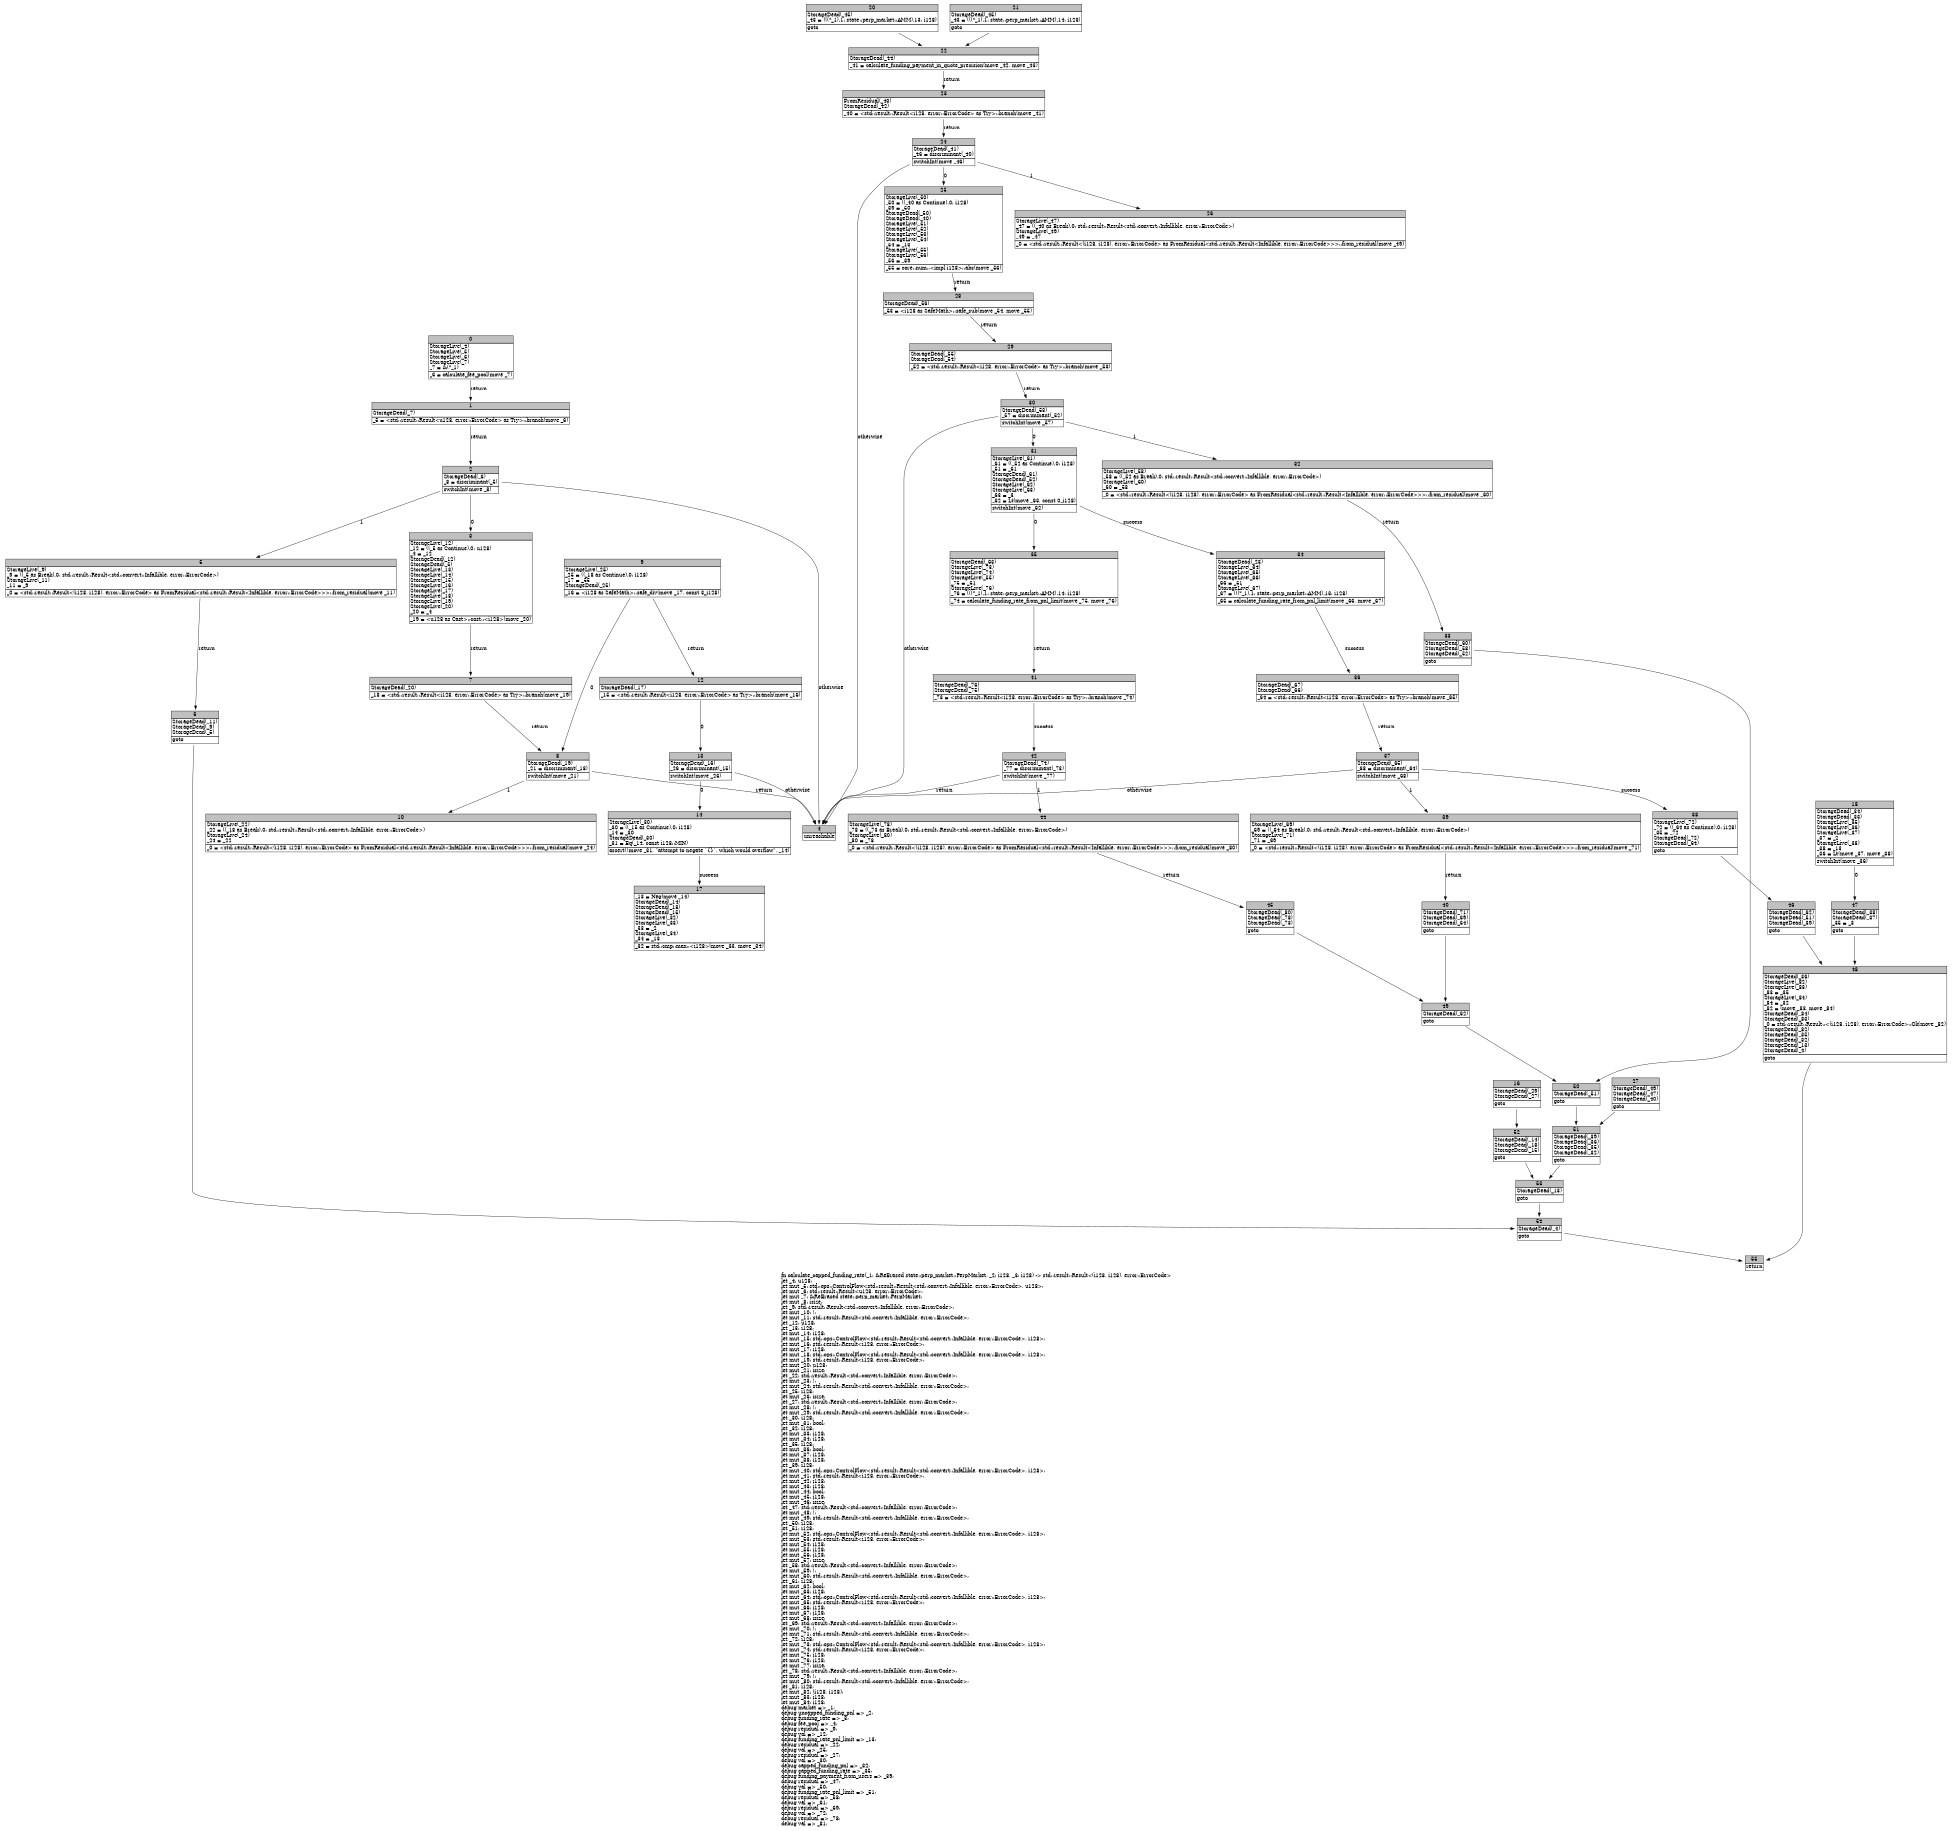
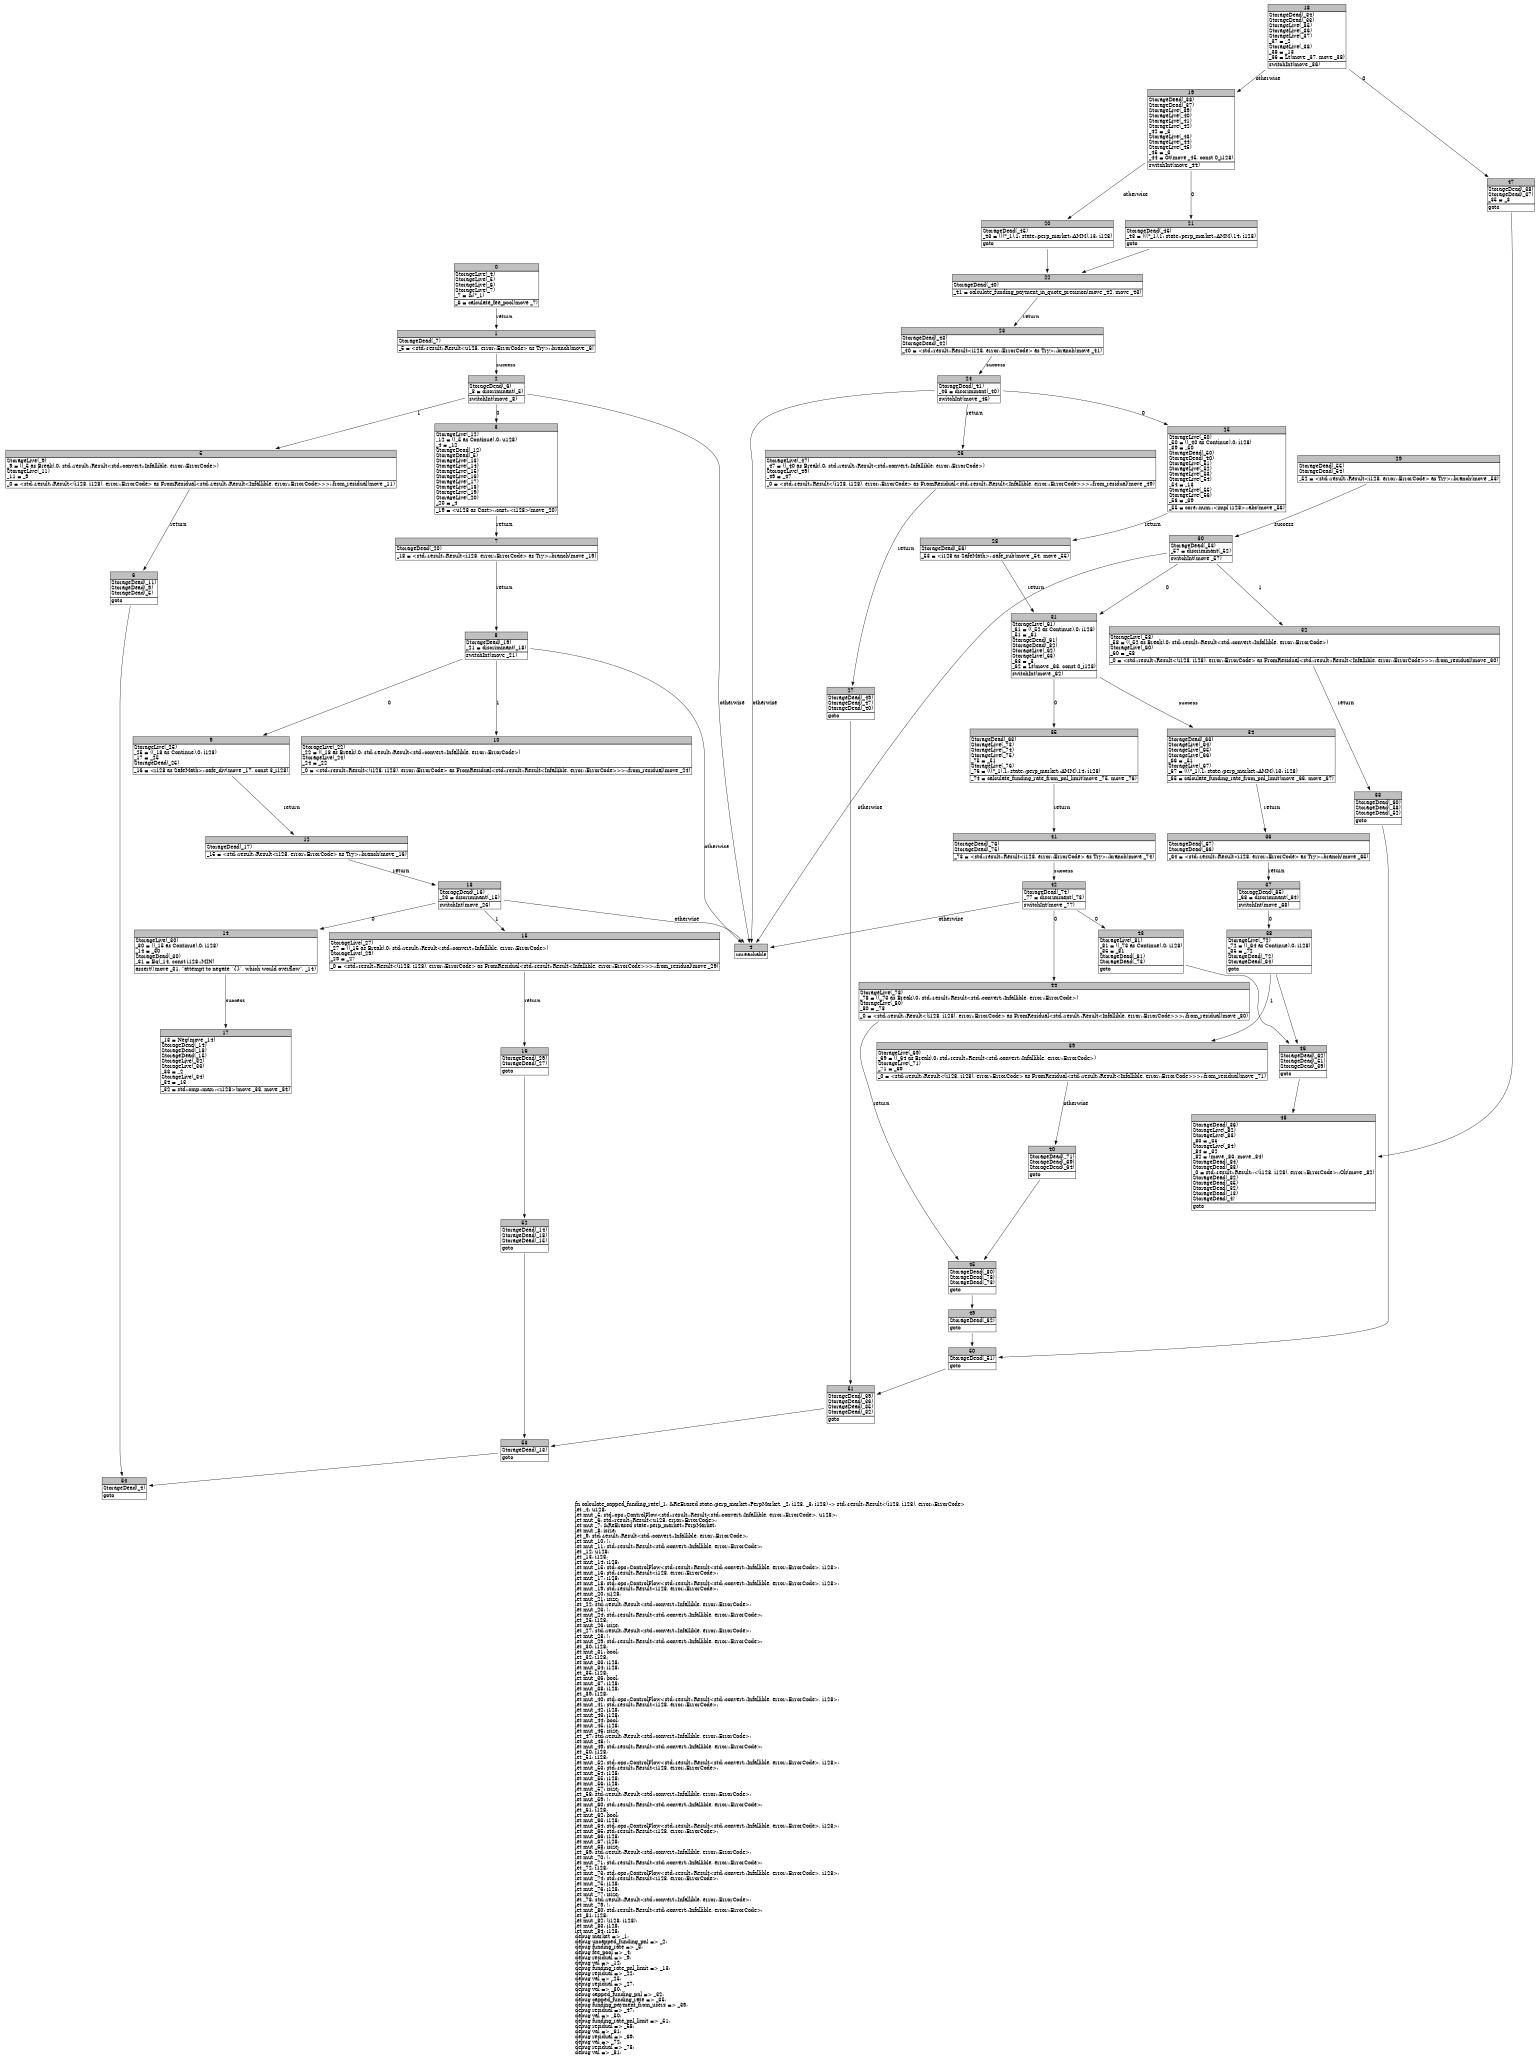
node "22": text "StorageDead(_44)" -> "StorageDead(_40)"
node "23": text "FromResidual(_43)" -> "StorageDead(_43)"
edge "23" -> "24": label "return" -> "success"
node "19": added
edge "24" -> "26": label "1" -> "return"
edge "28" -> "29": now "28" -> "31"
edge "29" -> "30": label "return" -> "success"
edge "1" -> "2": label "return" -> "success"
node "31": text "StorageDead(_52)" -> "StorageDead(_82)"
node "34": text "StorageDead(_23)" -> "StorageDead(_63)"
edge "26" -> "27": added, label "return"
node "35": text "StorageLive(_55)" -> "StorageLive(_75)"
node "9": text "_17 = _55" -> "_17 = _25"
edge "34" -> "36": label "success" -> "return"
edge "9" -> "8": reversed
edge "12" -> "13": label "0" -> "return"
edge "8" -> "4": label "return" -> "otherwise"
edge "42" -> "4": label "return" -> "otherwise"
edge "42" -> "44": label "1" -> "0"
edge "37" -> "38": label "success" -> "0"
edge "37" -> "4": removed, label "otherwise"
edge "37" -> "39": now "38" -> "39"
edge "39" -> "40": label "return" -> "otherwise"
node "15": added
node "43": added
edge "40" -> "49": now "40" -> "45"
node "55": removed
